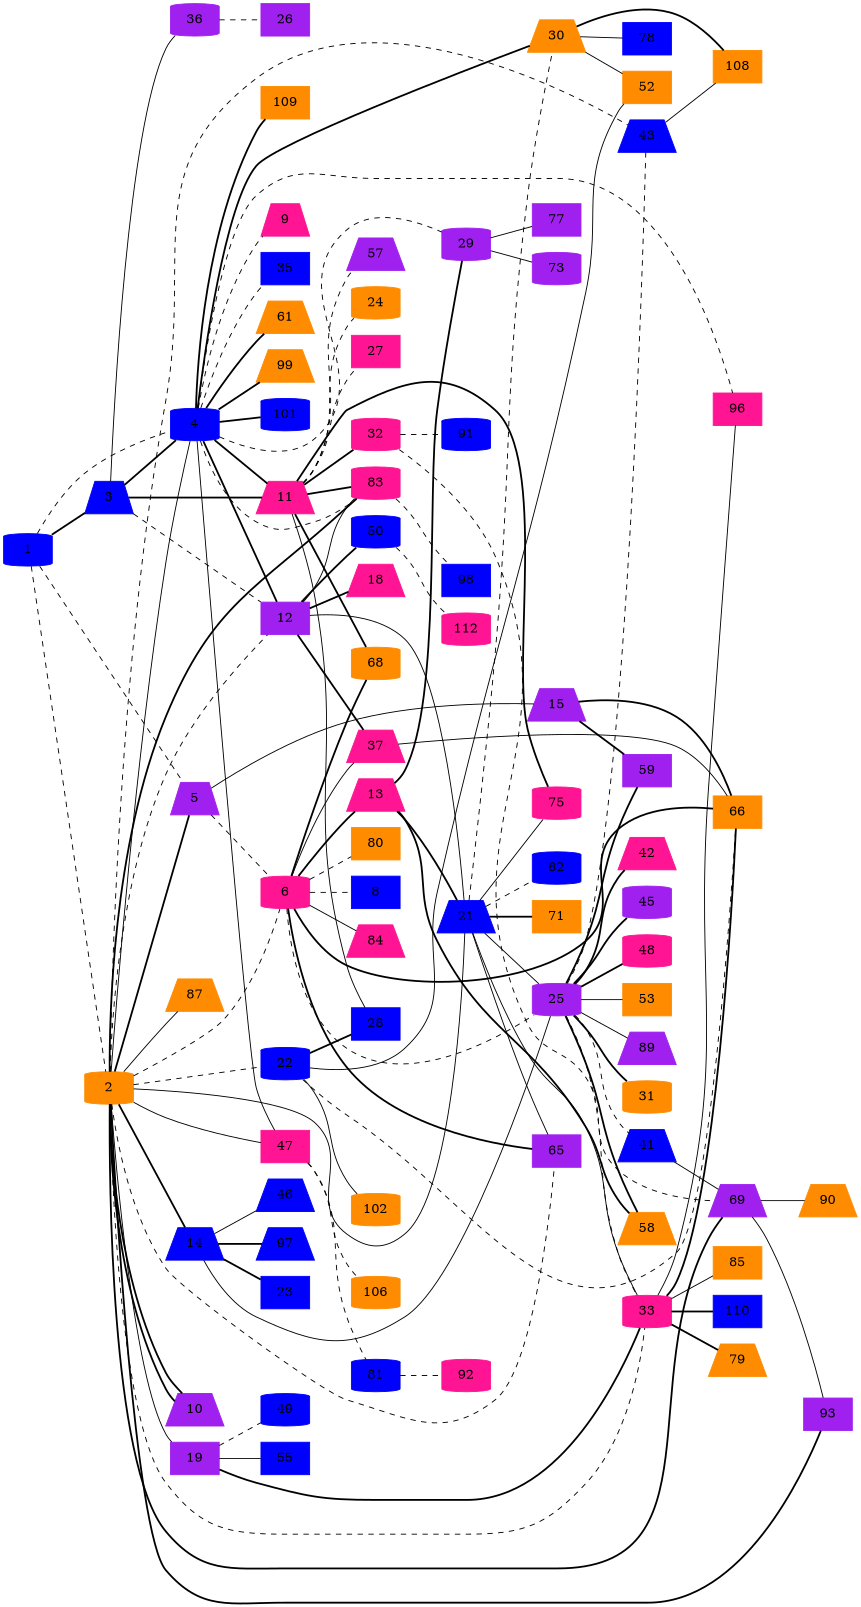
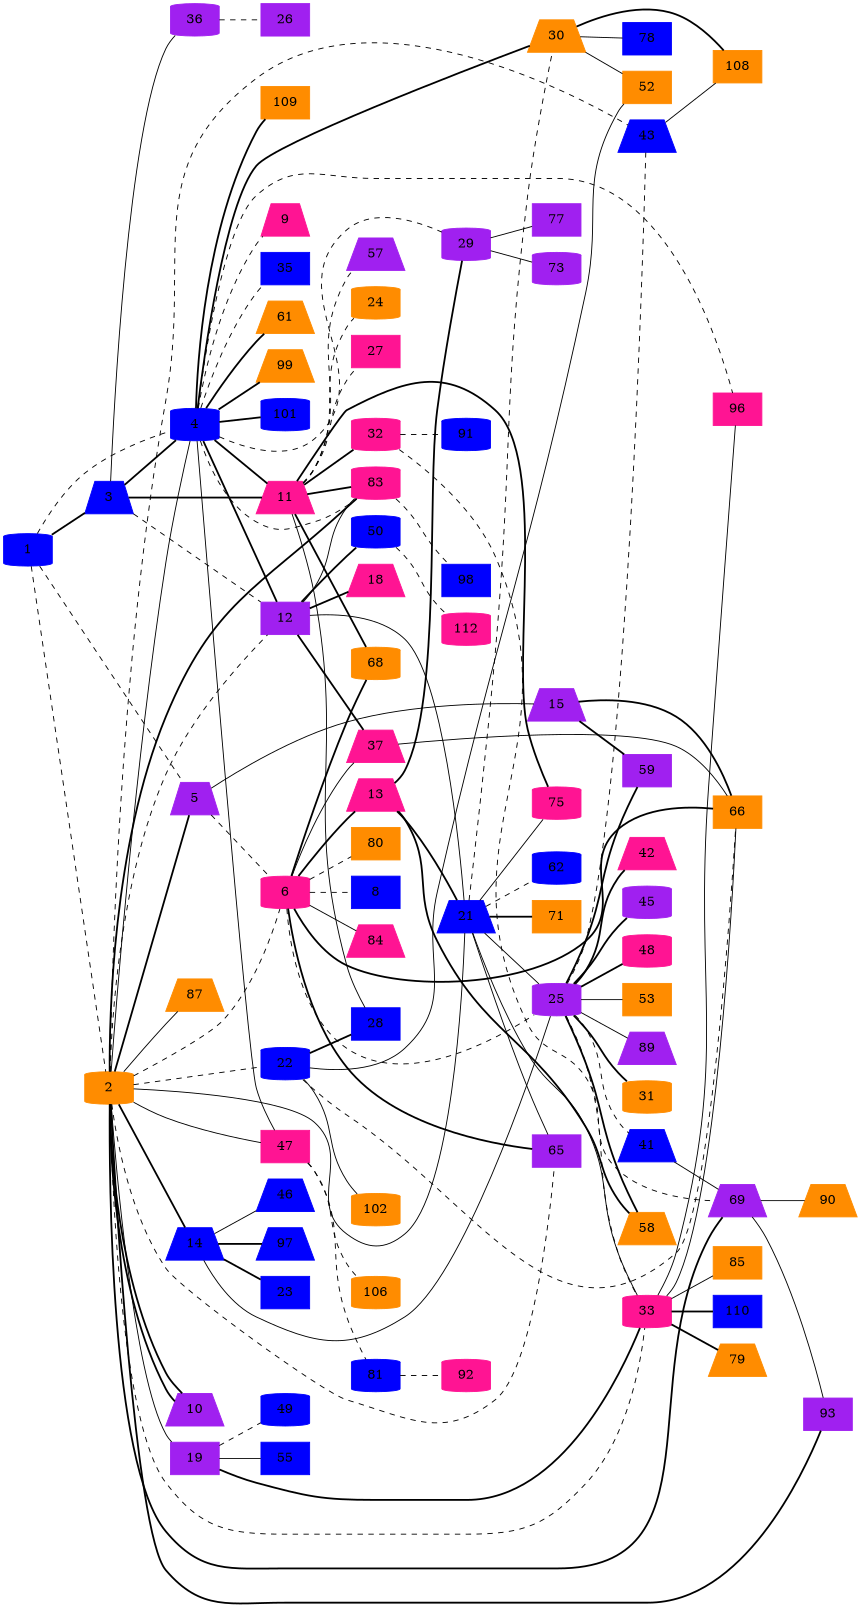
edge "66" -- "33": style bold -> solid
